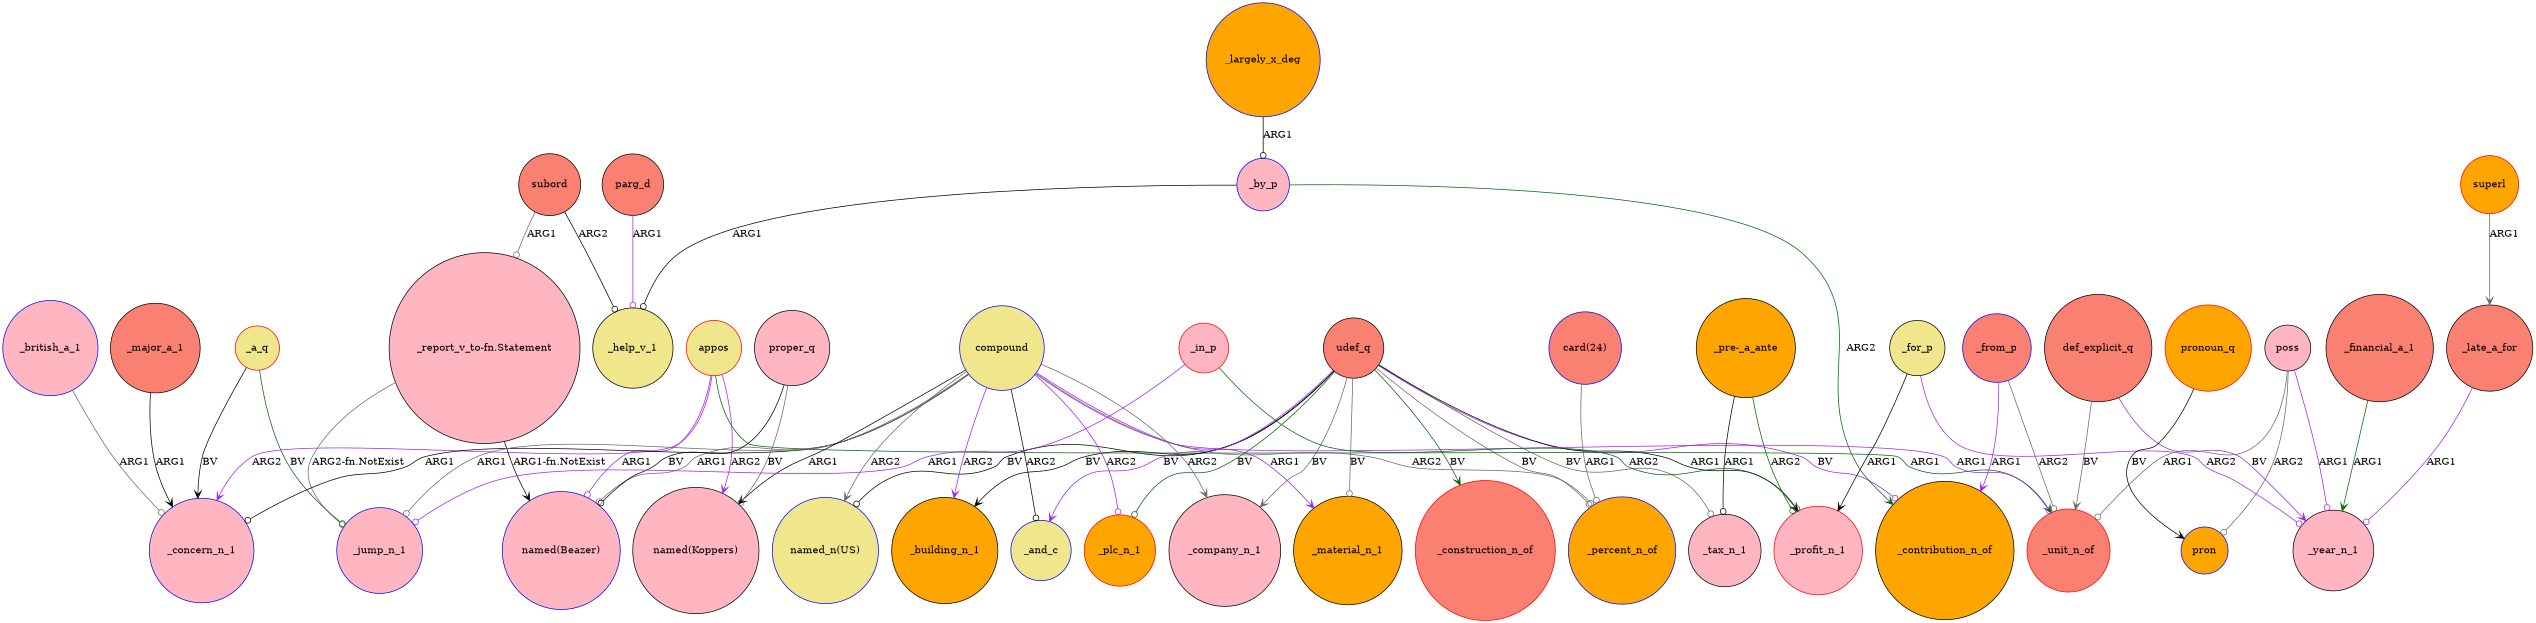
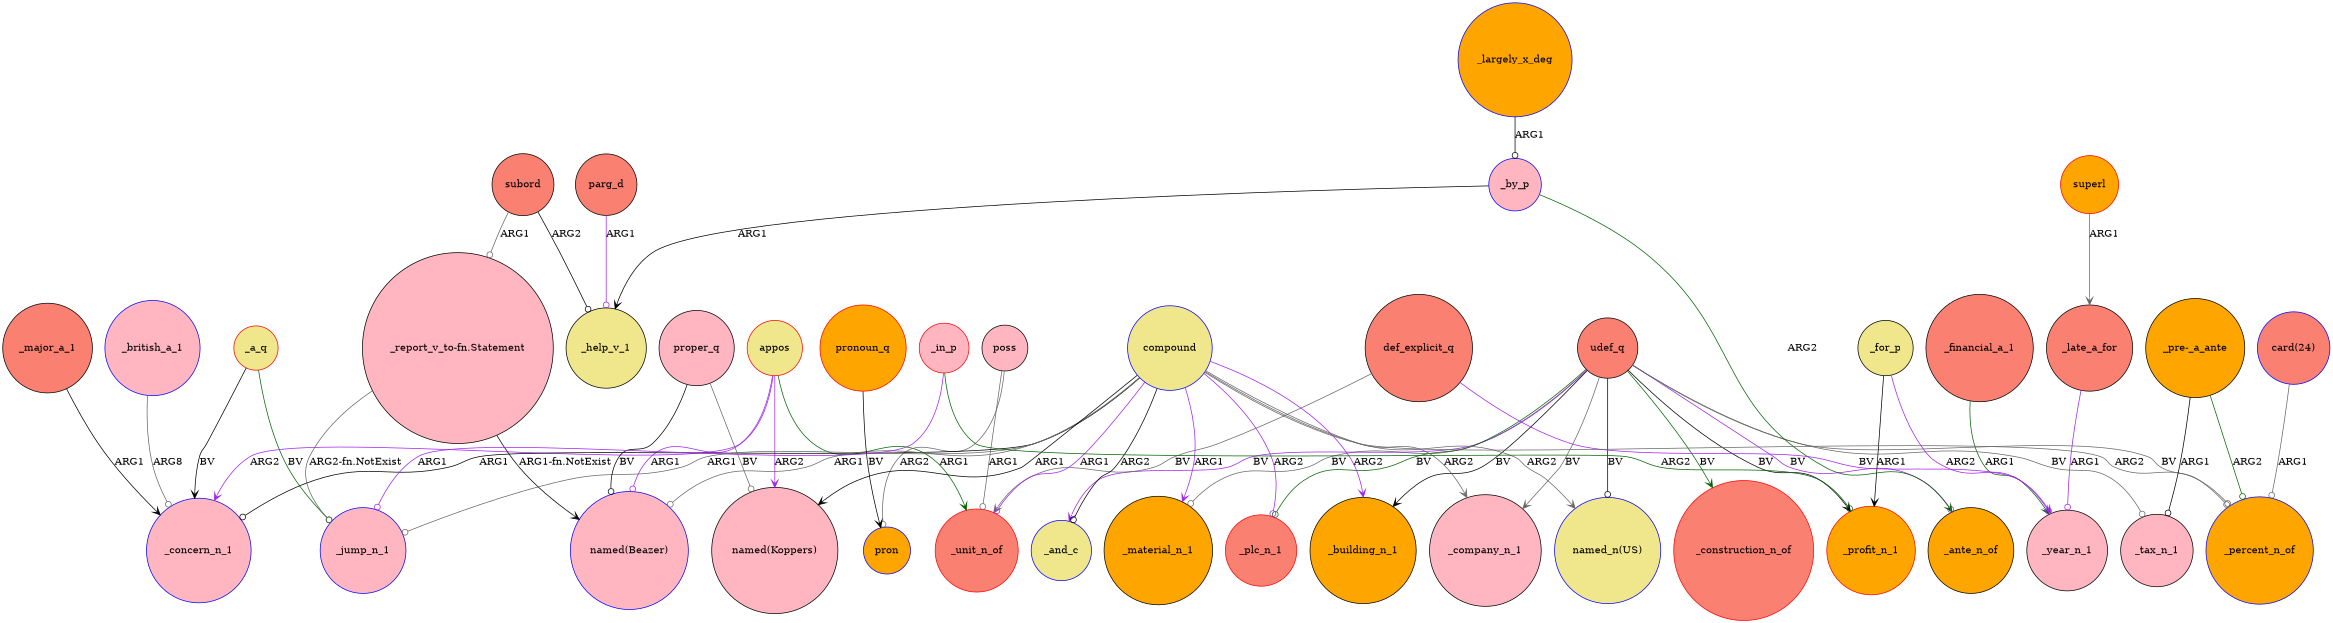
edge "_by_p" -> "_help_v_1": arrowhead odot -> vee
node "_from_p": removed
edge "poss" -> "_year_n_1": removed, label "ARG1"
edge "_pre-_a_ante" -> "_profit_n_1": now "_pre-_a_ante" -> "_percent_n_of"
edge "_british_a_1" -> "_concern_n_1": label "ARG1" -> "ARG8"
edge "udef_q" -> "_profit_n_1": label "ARG1" -> "BV"
node "_plc_n_1": fillcolor orange -> salmon
node "_profit_n_1": fillcolor lightpink -> orange
node "_contribution_n_of": label "_contribution_n_of" -> "_ante_n_of"
